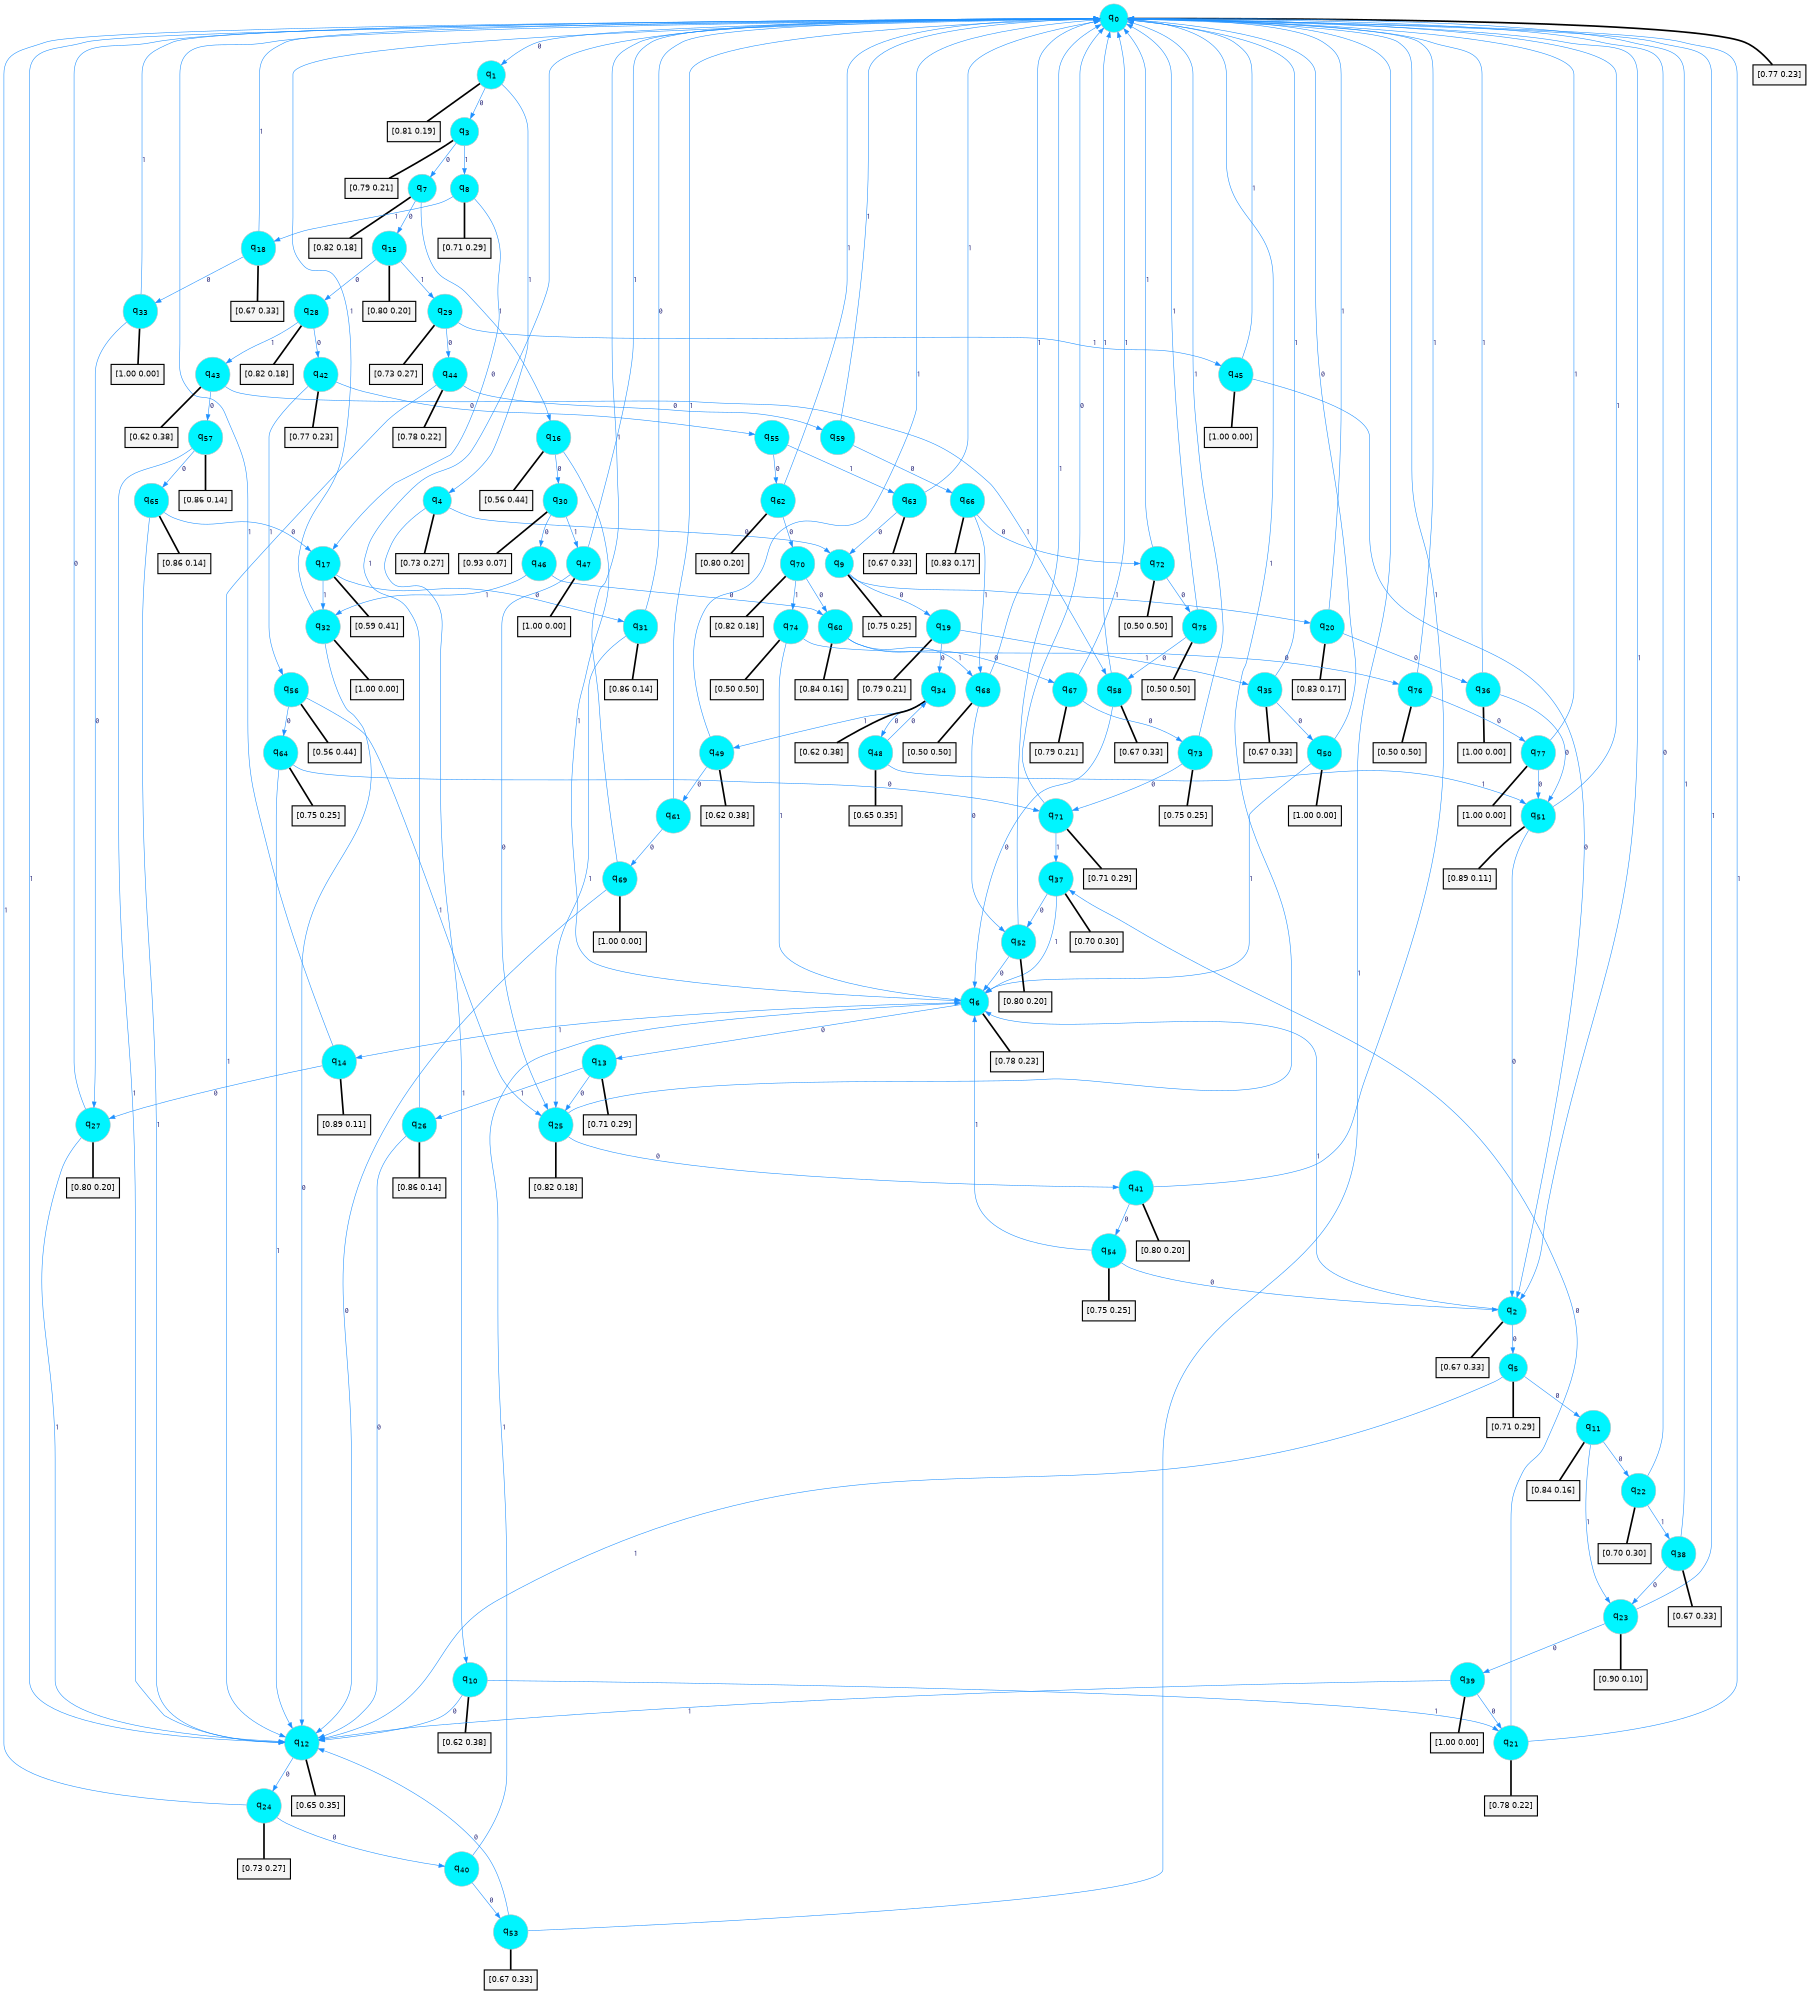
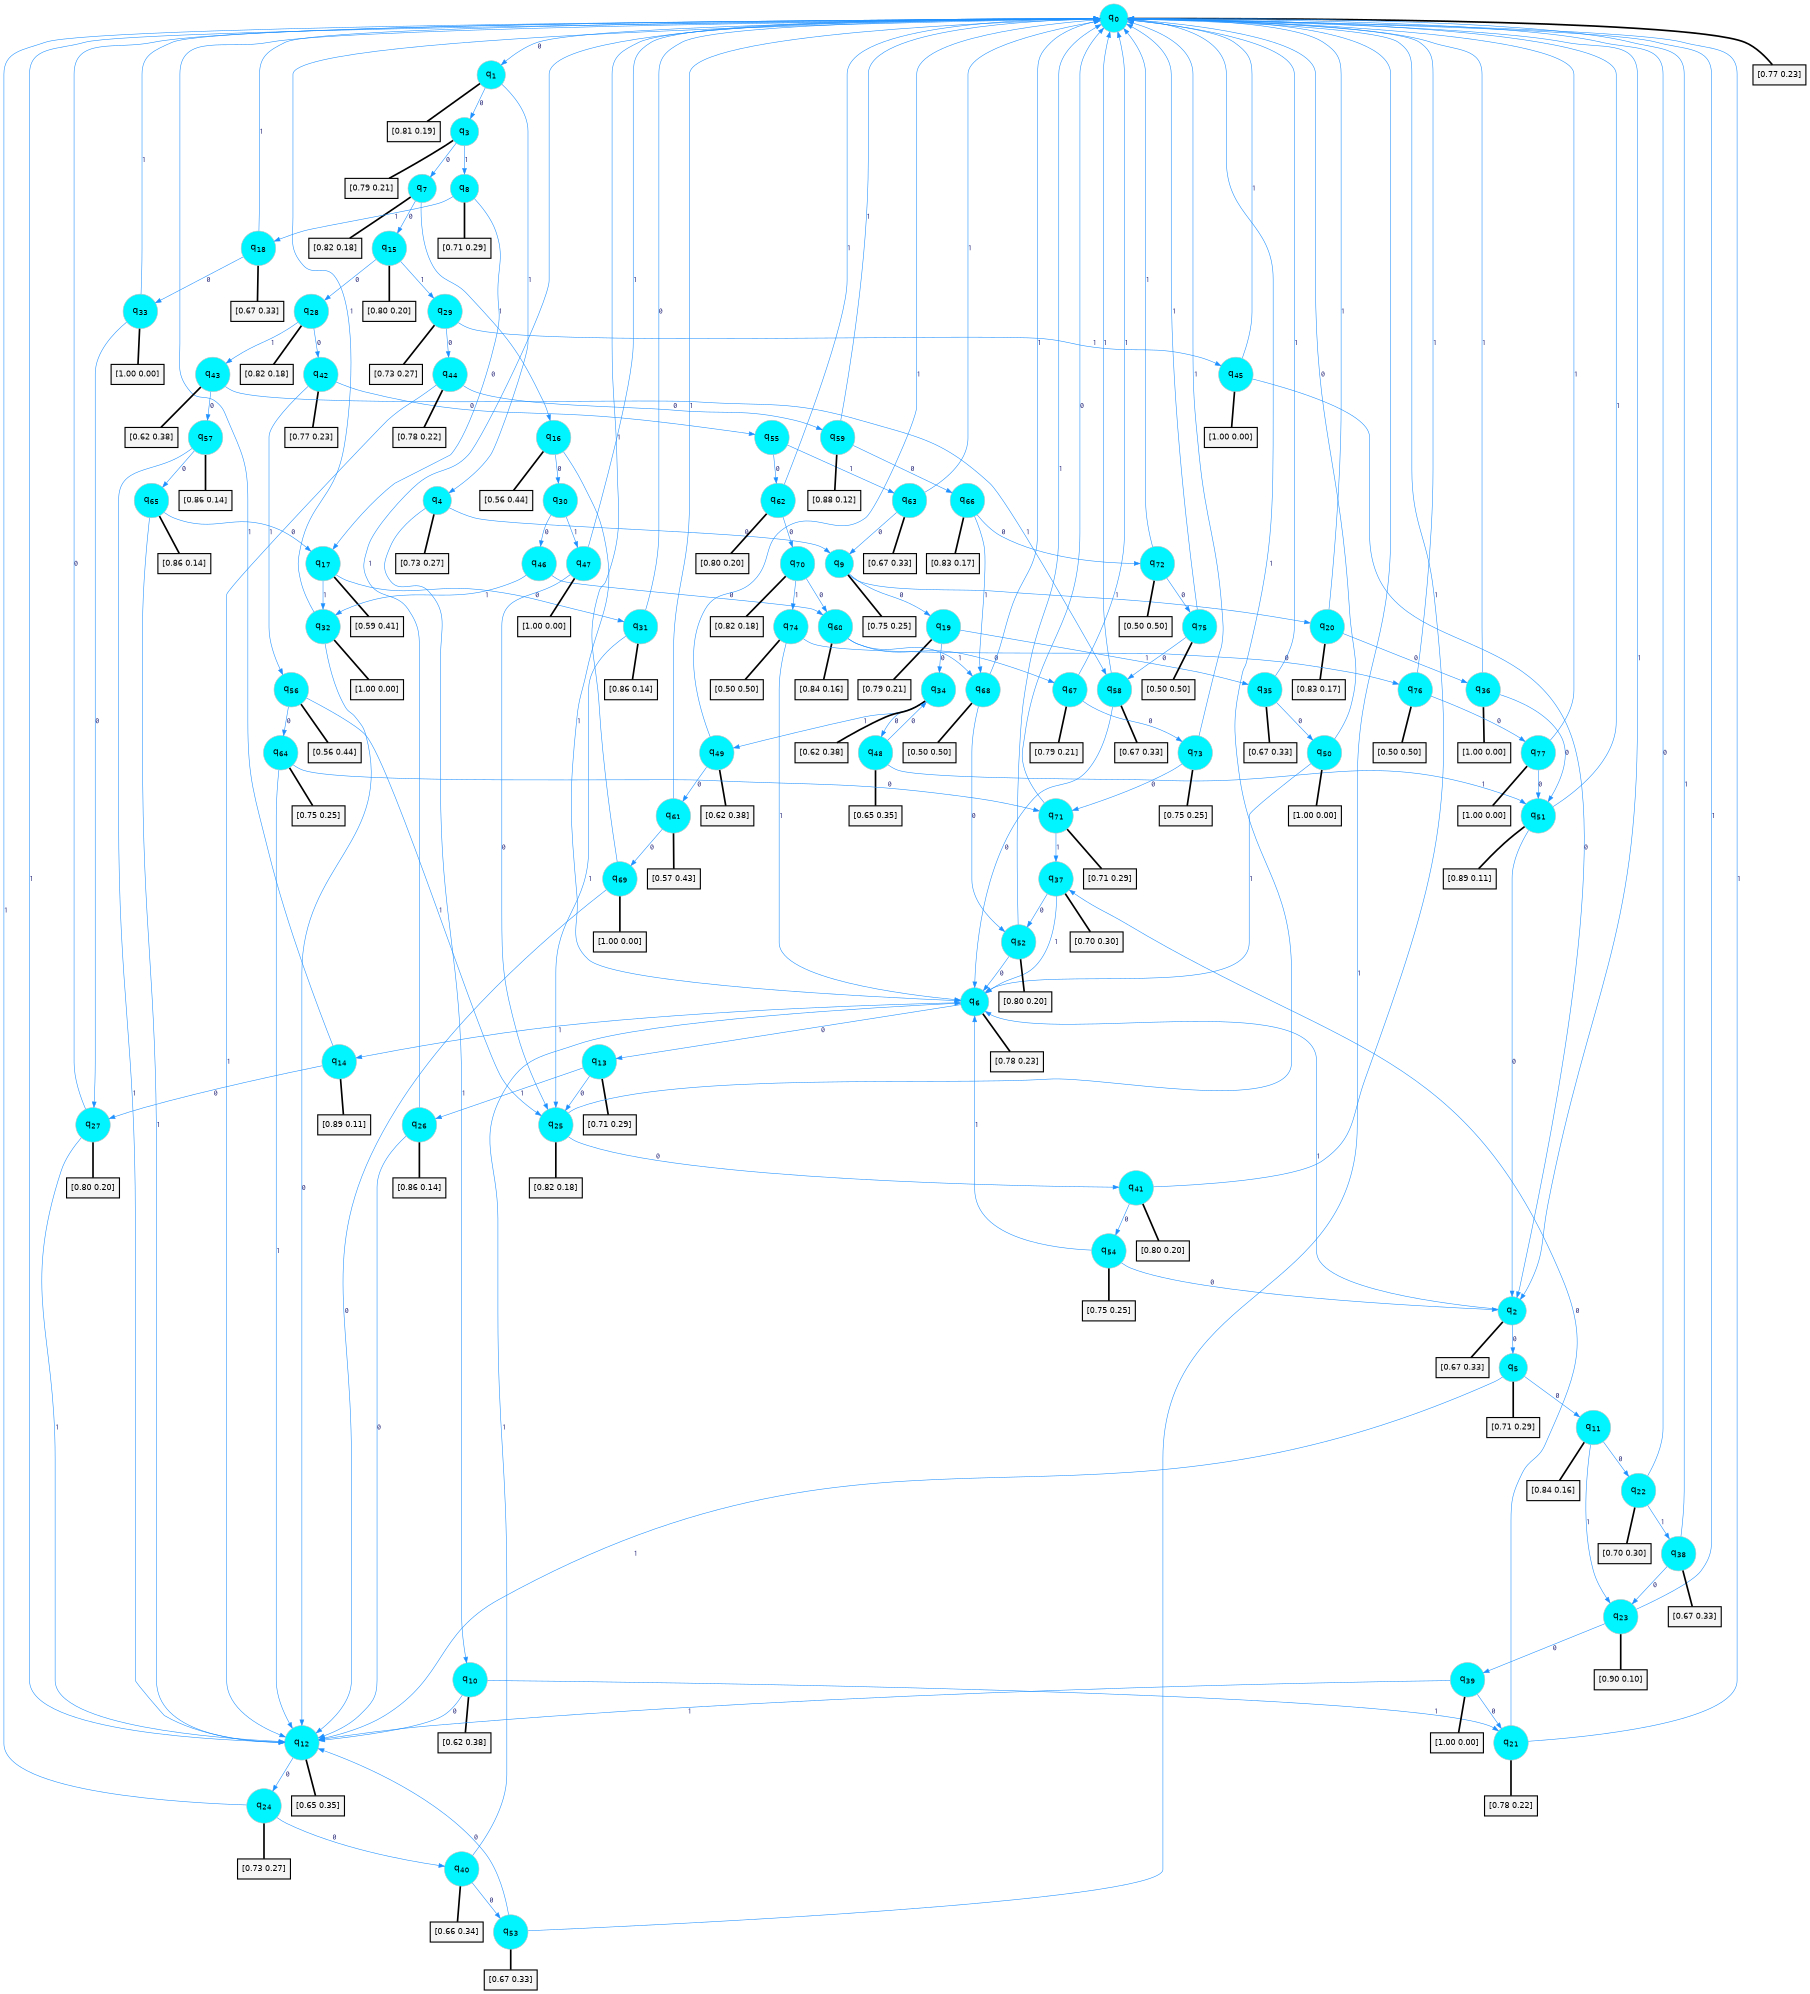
node "[0.88 0.12]": added
node "[0.93 0.07]": removed
node "[0.57 0.43]": added
node "[0.66 0.34]": added
